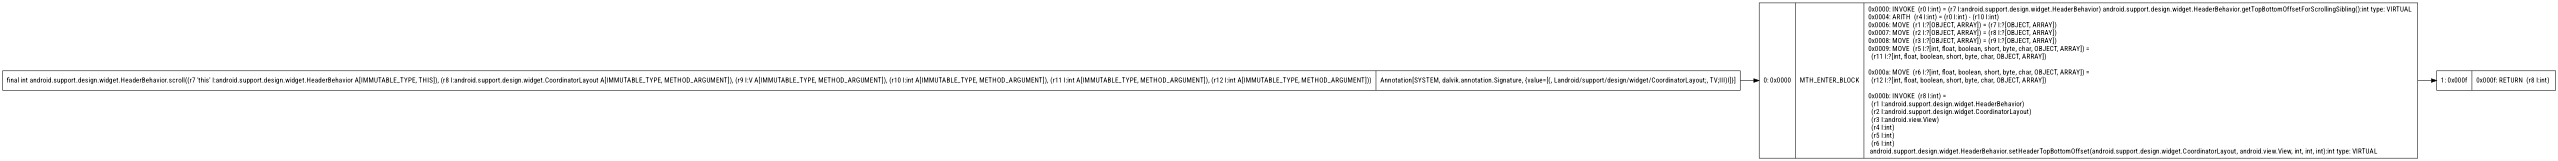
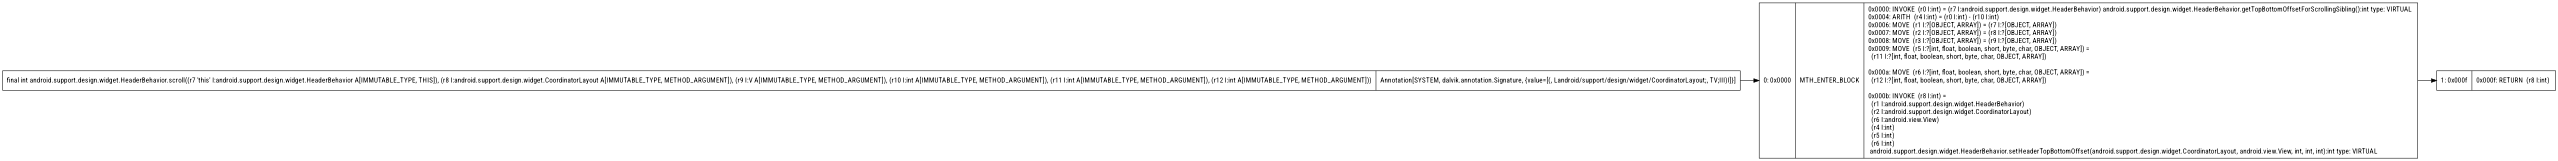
node "0: 0x0000": text "(r3 I:android.view.View)" -> "(r6 I:android.view.View)"
